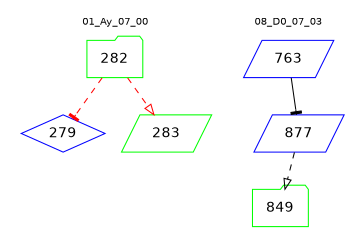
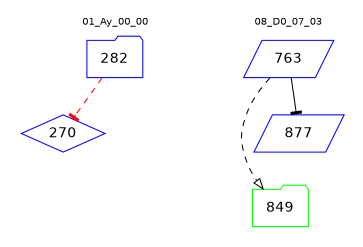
cluster "01_Ay_07_00": label "01_Ay_07_00" -> "01_Ay_00_00"
node "282": color green -> blue
node "279": label "279" -> "270"
node "283": removed
edge "877" -> "849": now "763" -> "849"
